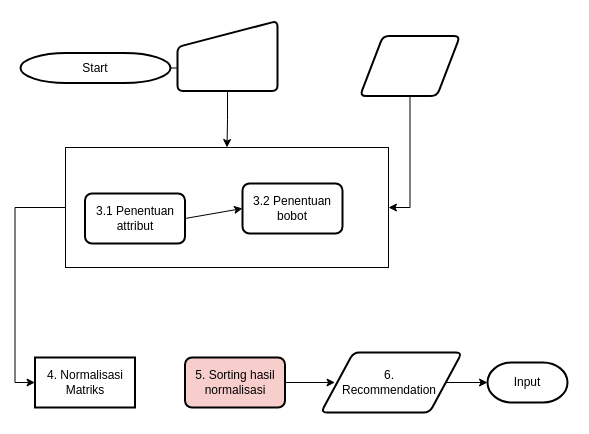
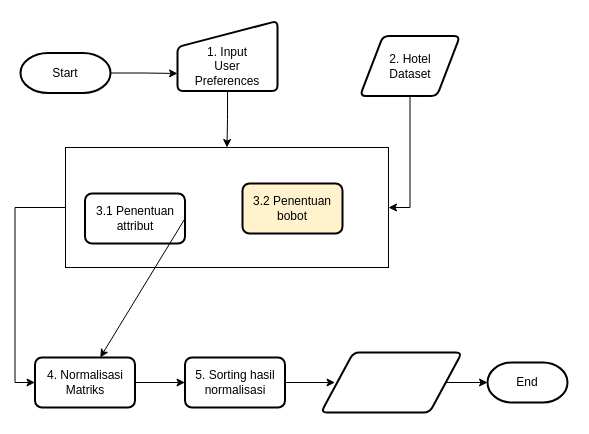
node "1. Input User Preferences": added
node "2. Hotel Dataset": added
node "Start": size 150x30 -> 90x40
node "3.2 Penentuan bobot": fillcolor #ffffff -> #fff2cc
edge "3.1 Penentuan attribut" -> "3.2 Penentuan bobot": now "3.1 Penentuan attribut" -> "4. Normalisasi Matriks"
node "4. Normalisasi Matriks": shape rectangle -> rounded rectangle
edge "4. Normalisasi Matriks" -> "5. Sorting hasil normalisasi": added
node "5. Sorting hasil normalisasi": fillcolor #f8cecc -> #ffffff
node "6. Recommendation": removed
node "Input": label "Input" -> "End"
